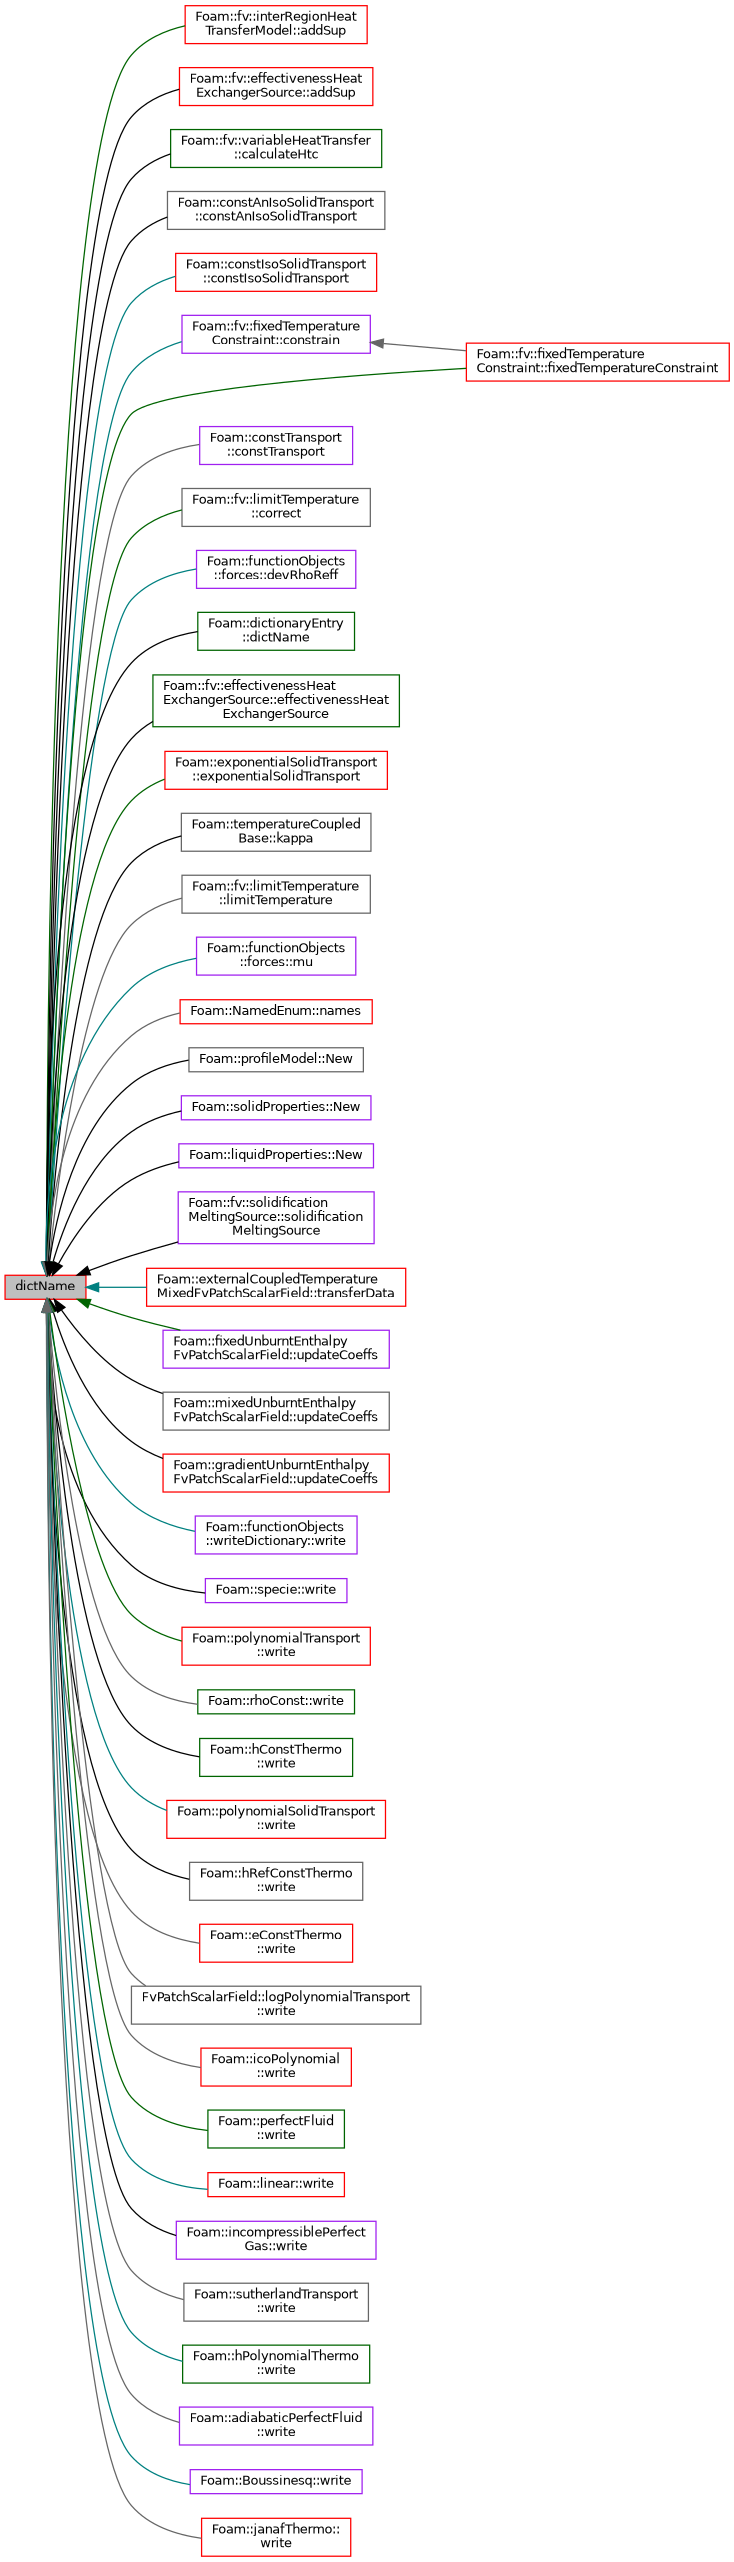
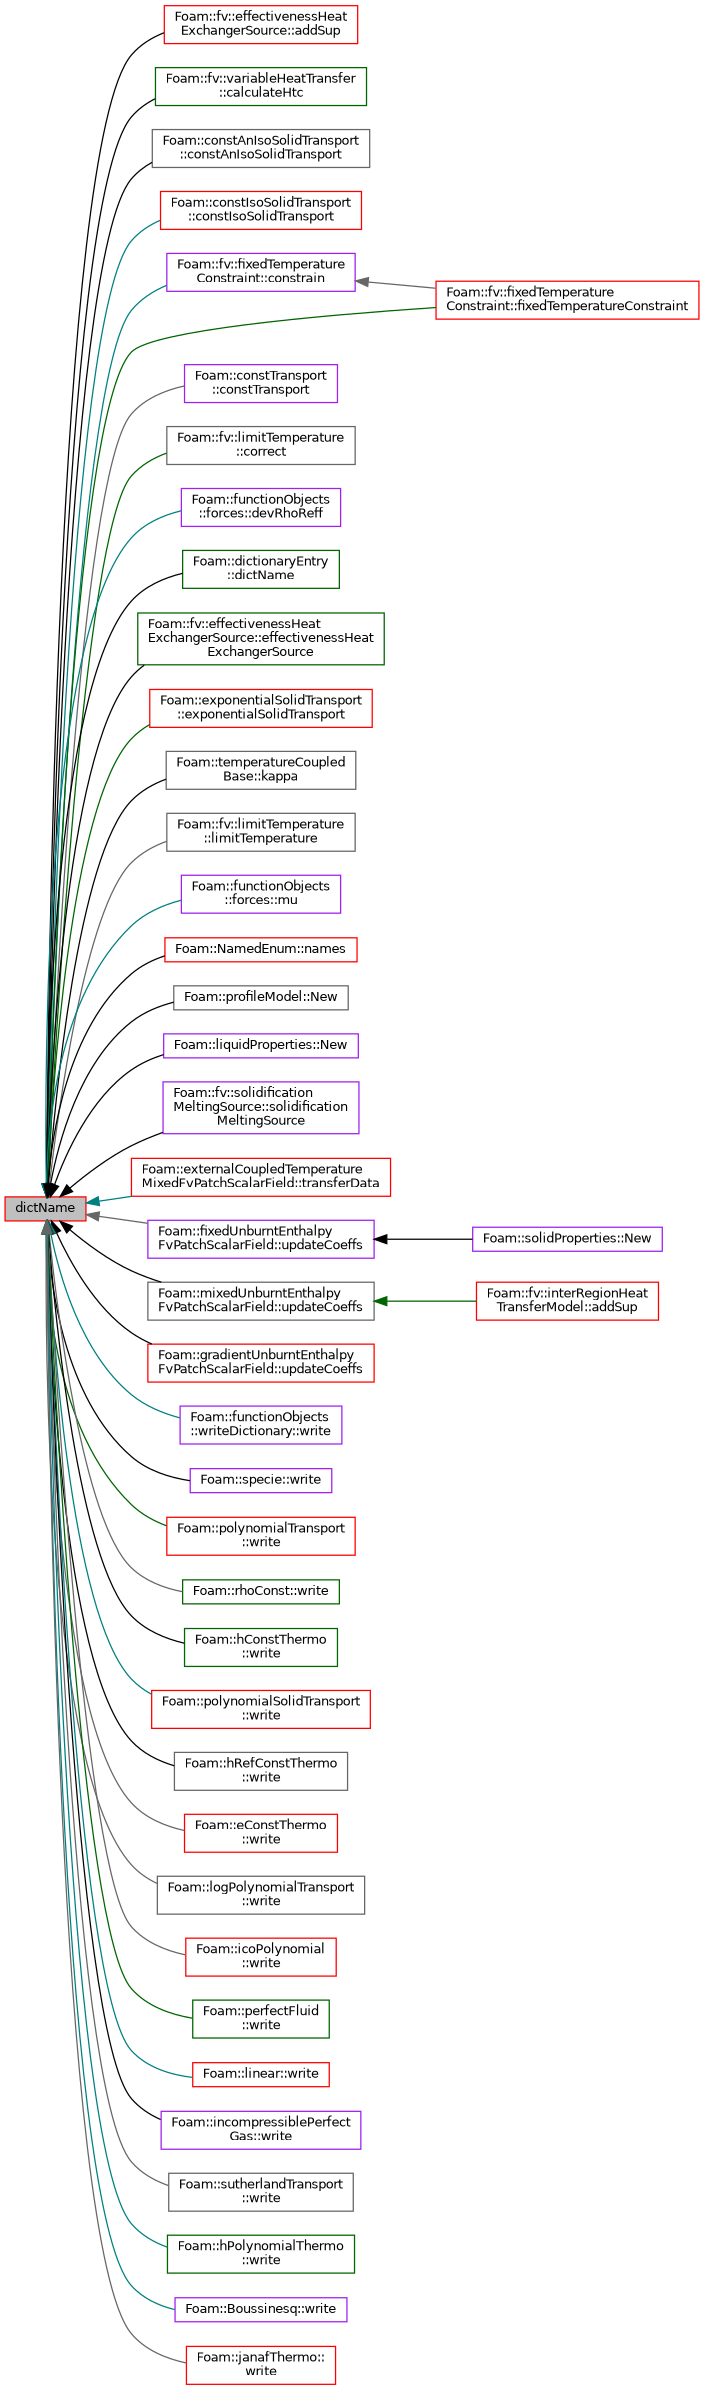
edge "Foam::fv::interRegionHeat TransferModel::addSup" -> "dictName": now "Foam::fv::interRegionHeat TransferModel::addSup" -> "Foam::mixedUnburntEnthalpy FvPatchScalarField::updateCoeffs"
edge "Foam::NamedEnum::names" -> "dictName": color gray40 -> black
edge "Foam::solidProperties::New" -> "dictName": now "Foam::solidProperties::New" -> "Foam::fixedUnburntEnthalpy FvPatchScalarField::updateCoeffs"
edge "Foam::fixedUnburntEnthalpy FvPatchScalarField::updateCoeffs" -> "dictName": color darkgreen -> gray40
node "FvPatchScalarField::logPolynomialTransport ::write": label "FvPatchScalarField::logPolynomialTransport ::write" -> "Foam::logPolynomialTransport ::write"
node "Foam::adiabaticPerfectFluid ::write": removed
